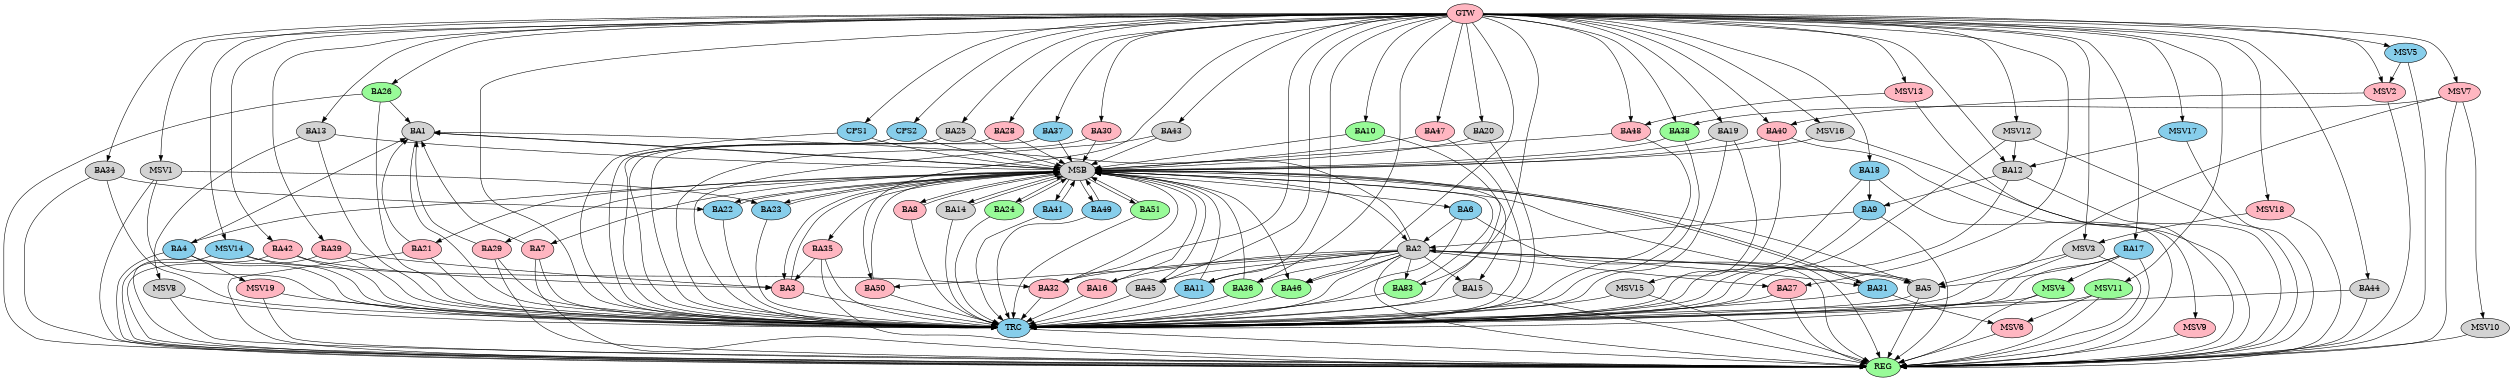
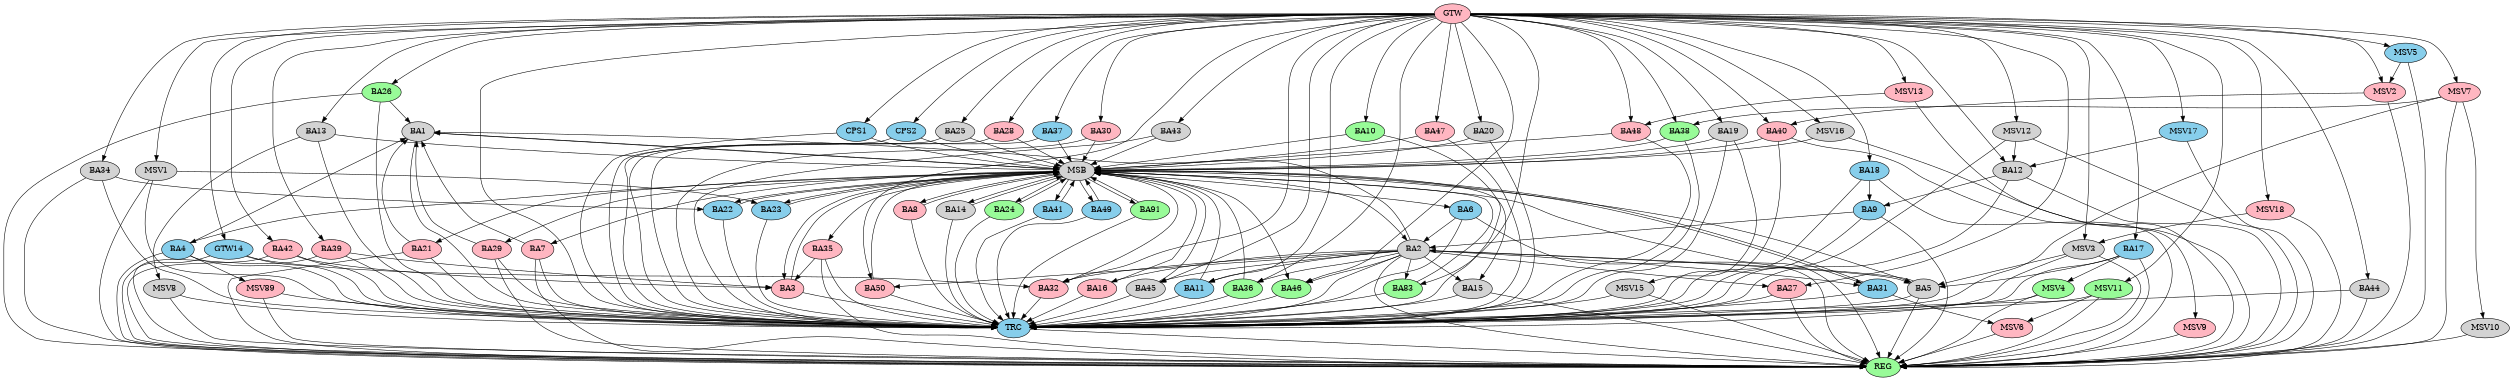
node "BA51": label "BA51" -> "BA91"
node "MSV14": label "MSV14" -> "GTW14"
node "MSV19": label "MSV19" -> "MSV89"
